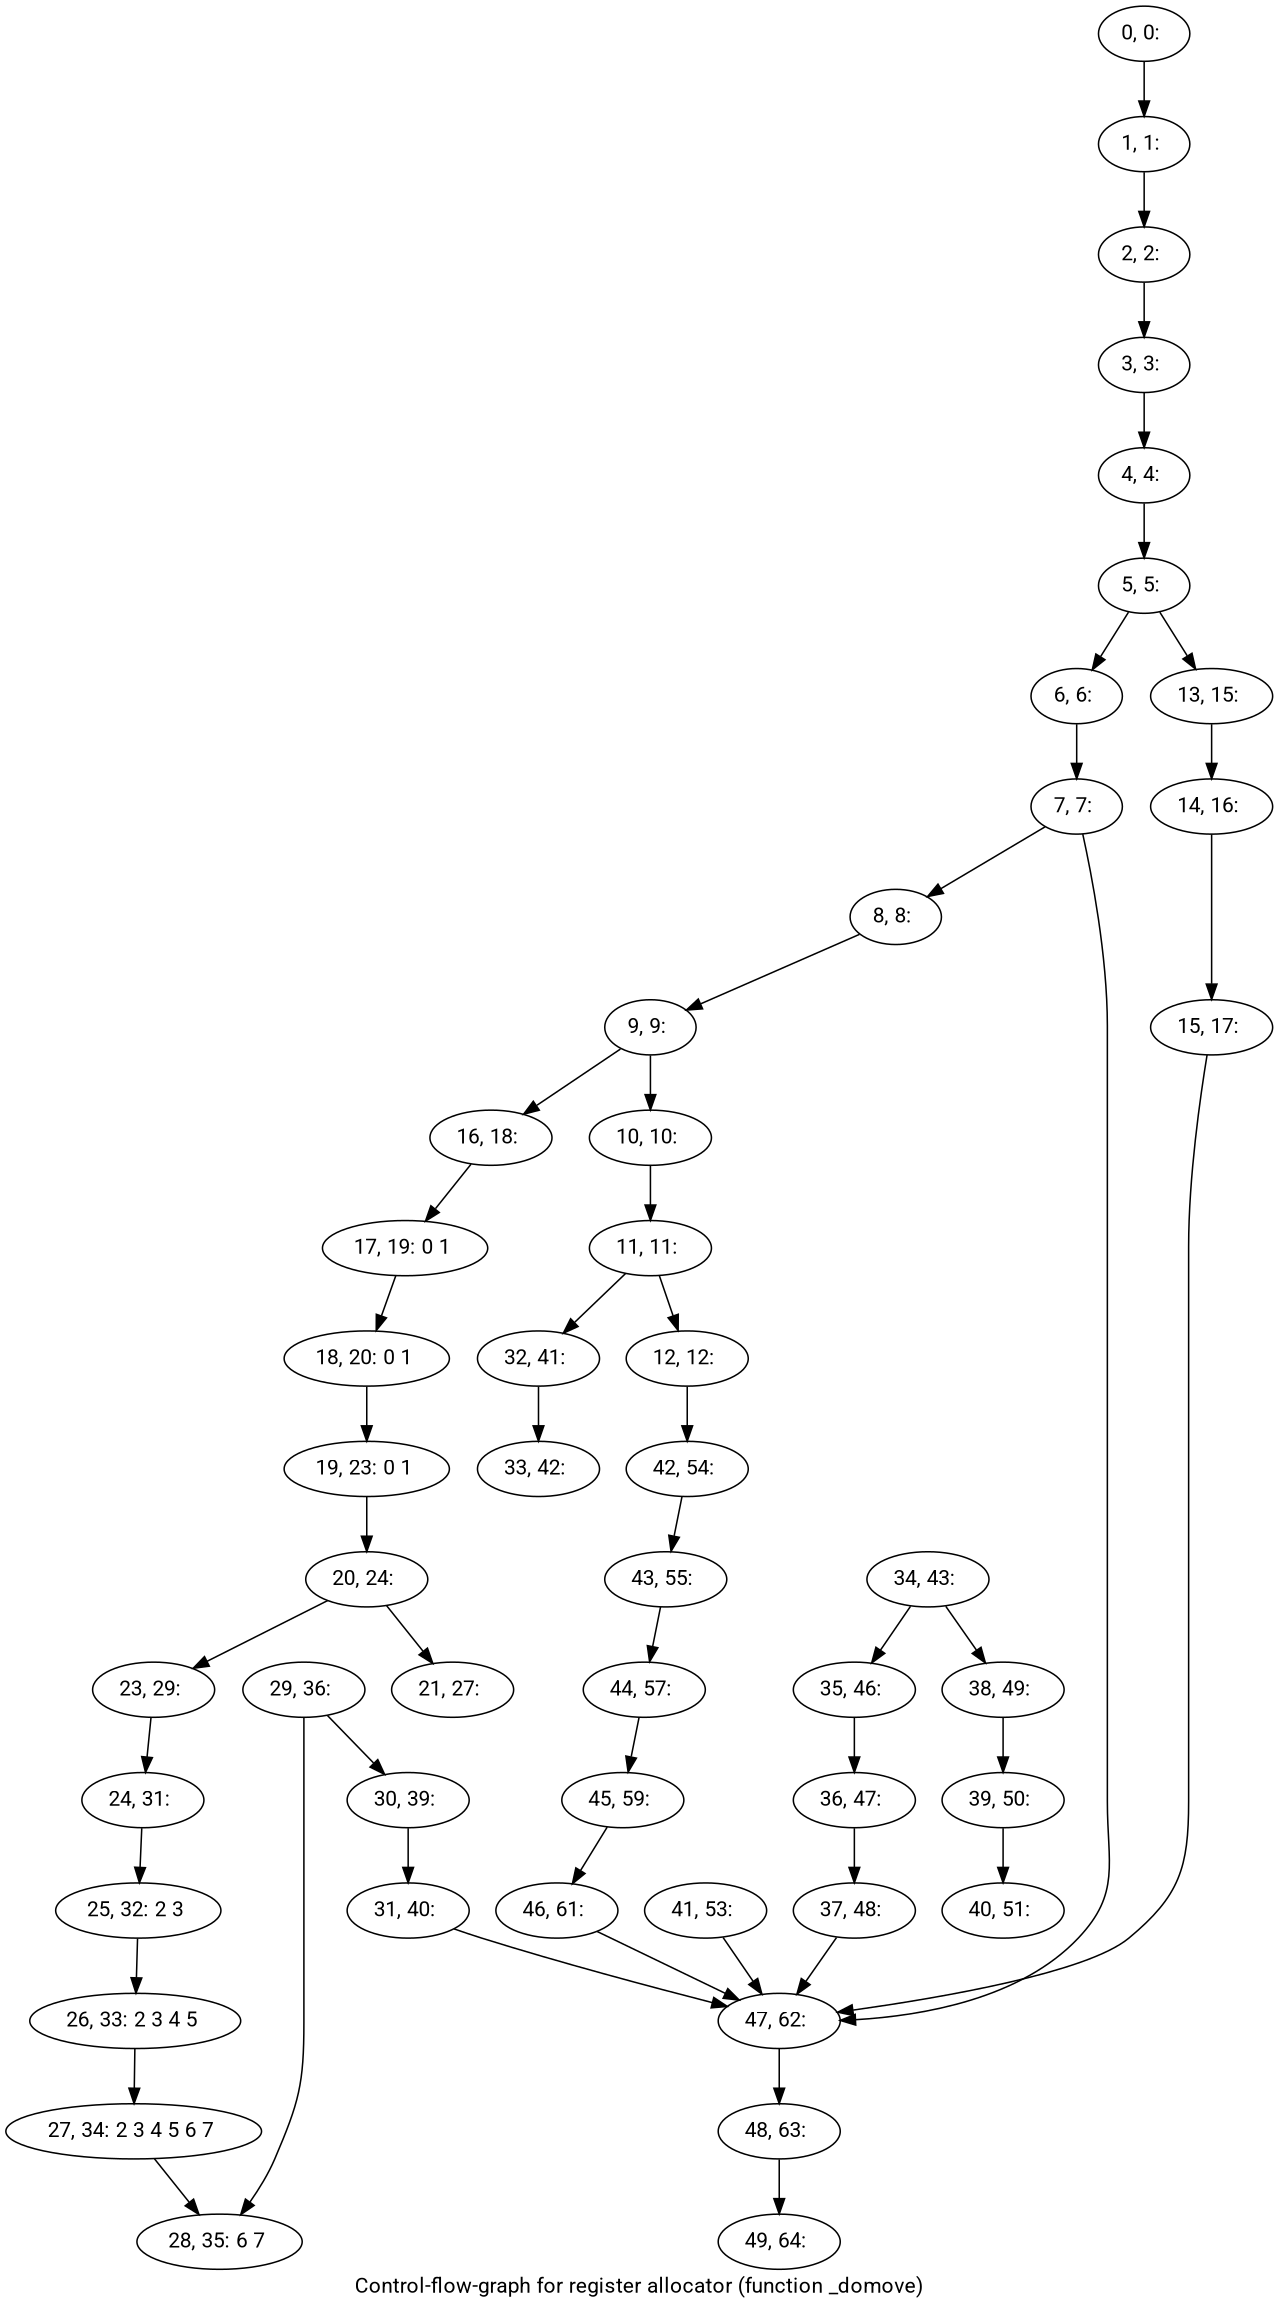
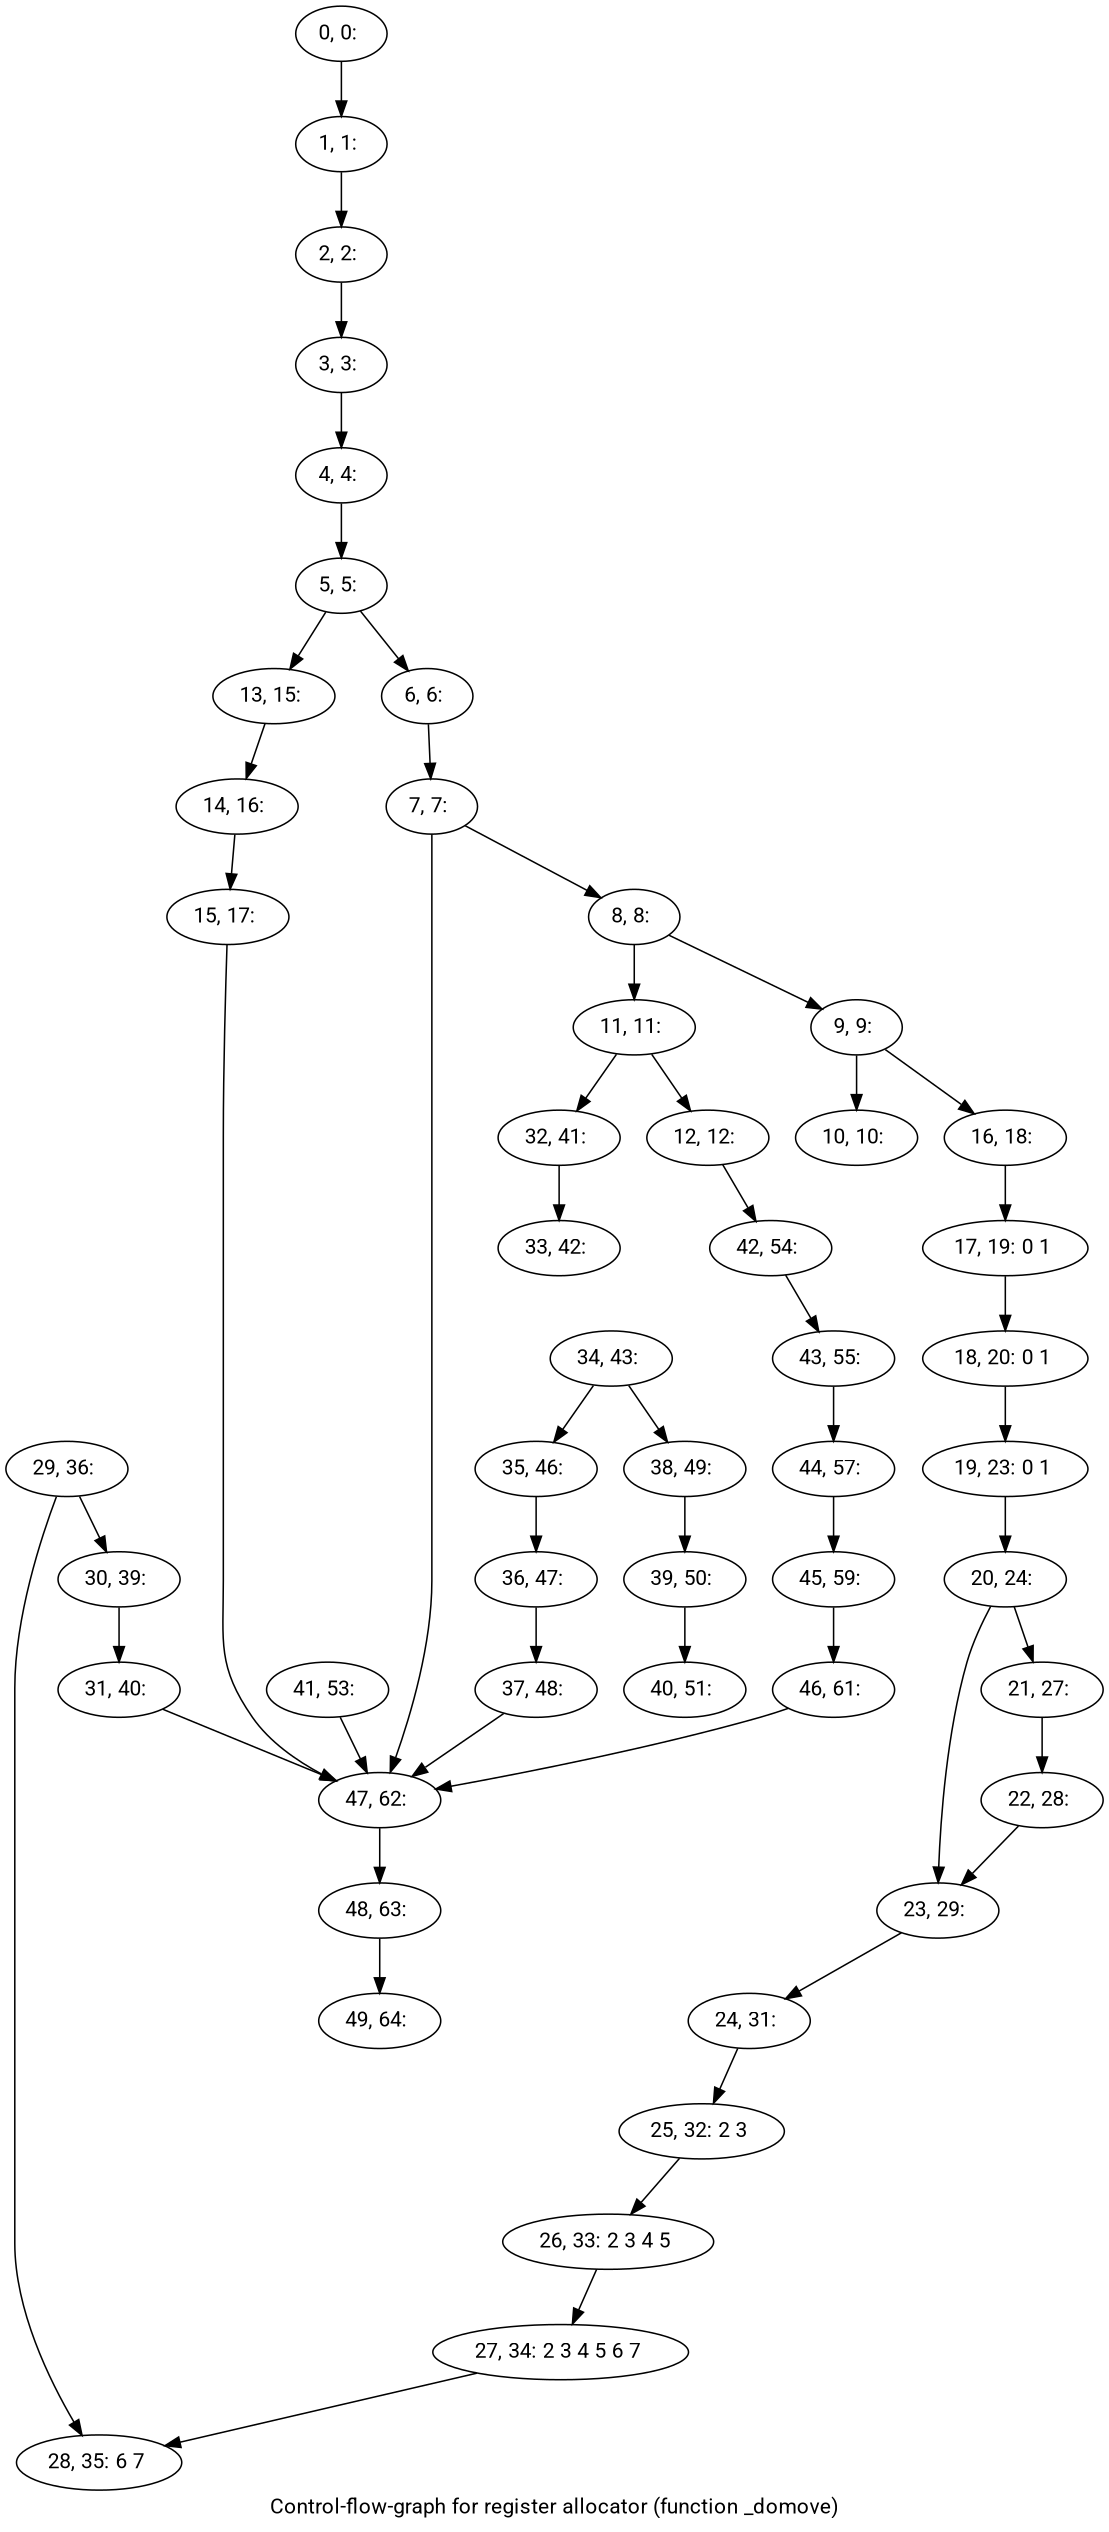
edge "10, 10:" -> "11, 11:": now "8, 8:" -> "11, 11:"
node "22, 28:": added
